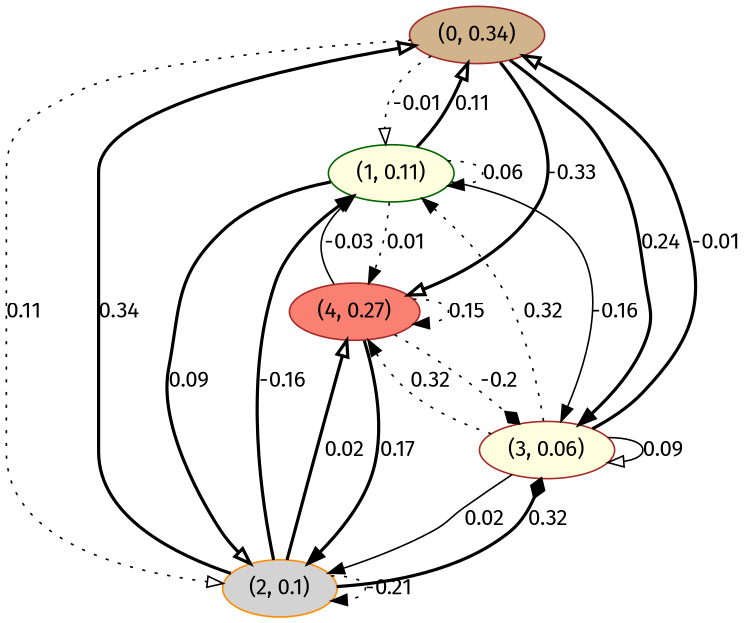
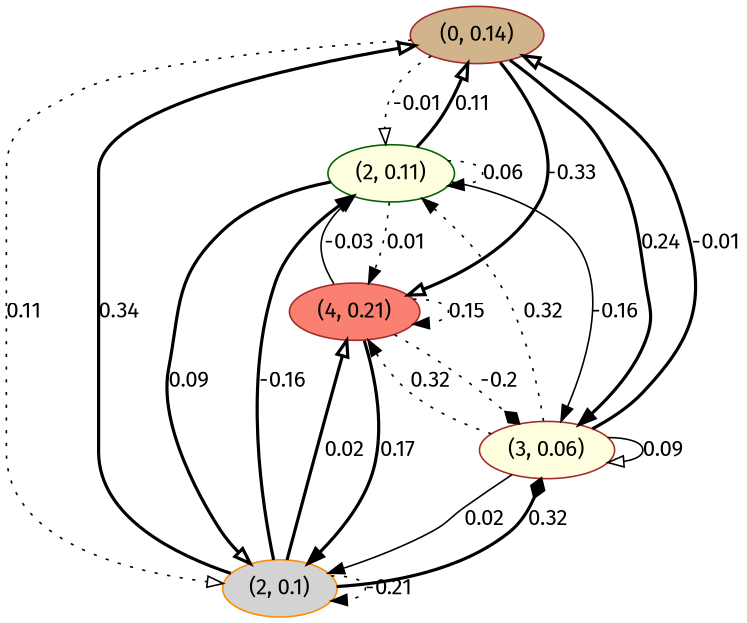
node "(0, 0.34)": label "(0, 0.34)" -> "(0, 0.14)"
node "(1, 0.11)": label "(1, 0.11)" -> "(2, 0.11)"
node "(4, 0.27)": label "(4, 0.27)" -> "(4, 0.21)"
